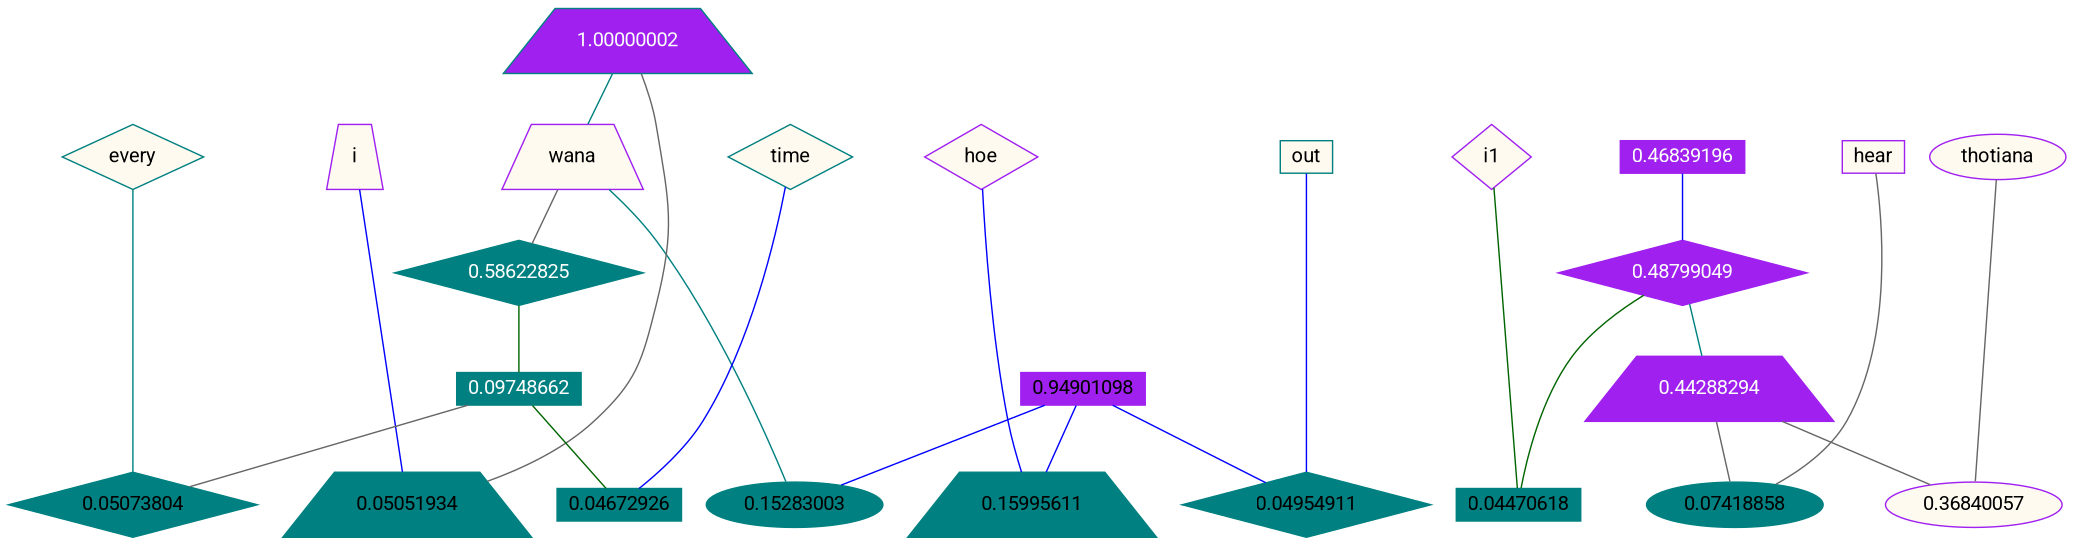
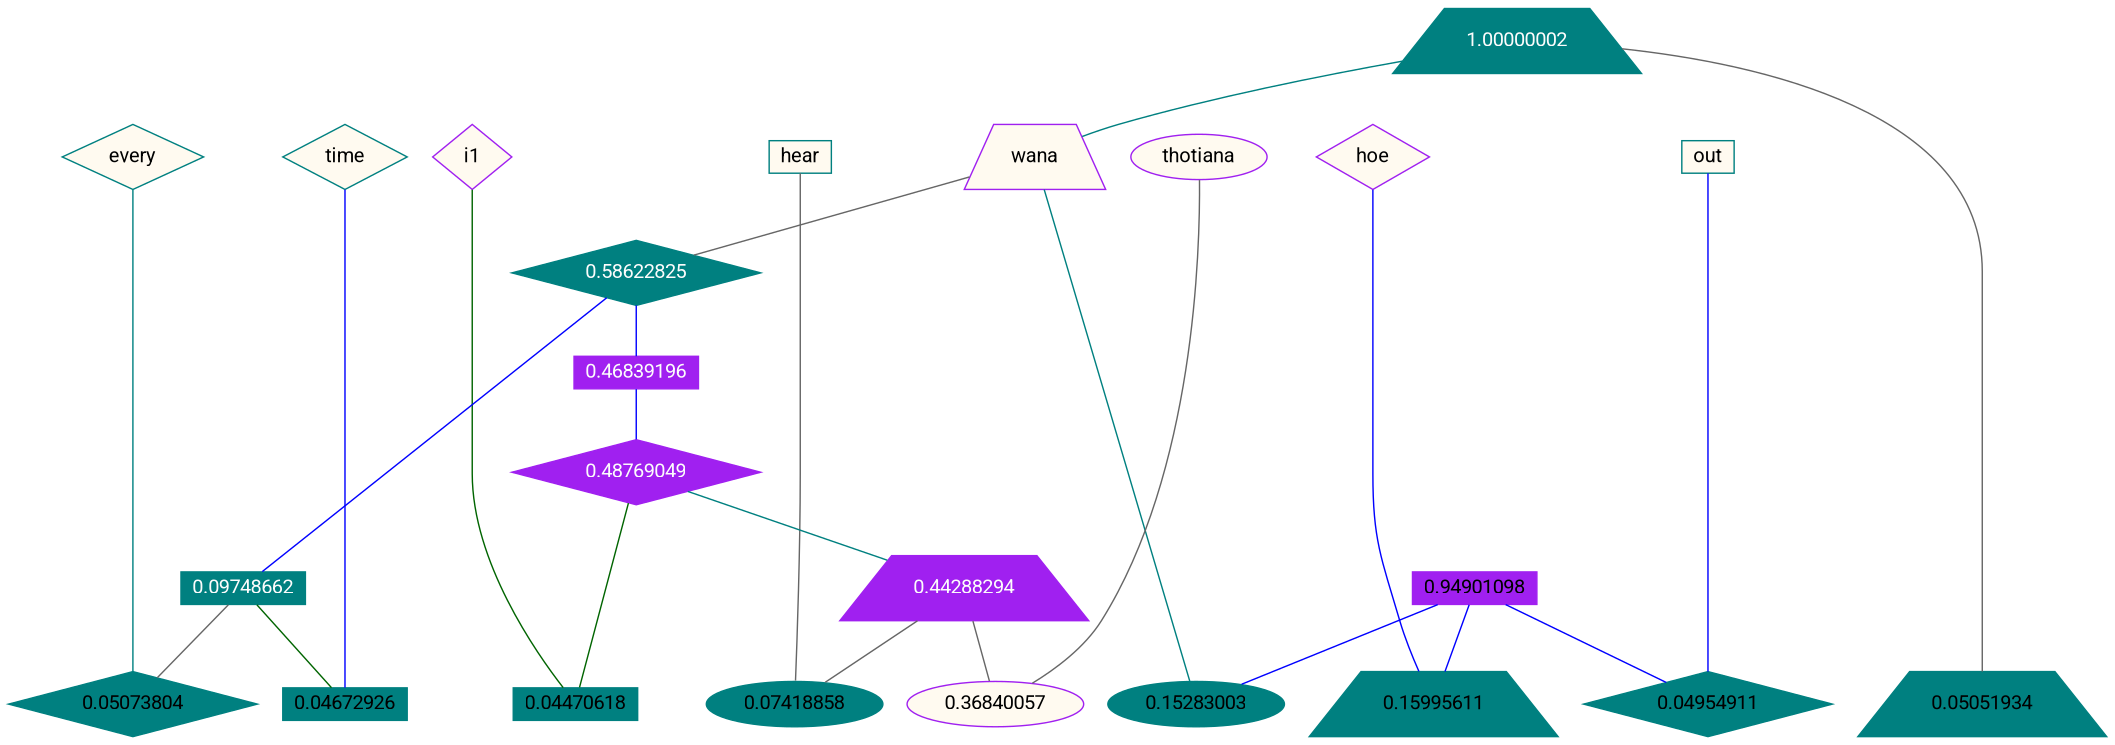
node "1.00000002": fillcolor purple -> teal
node "i": removed
node "hear": color purple -> teal
node "0.48799049": label "0.48799049" -> "0.48769049"
edge "0.58622825" -- "0.46839196": added
edge "0.58622825" -- "0.09748662": color darkgreen -> blue
